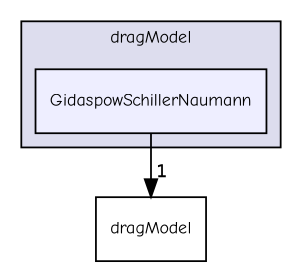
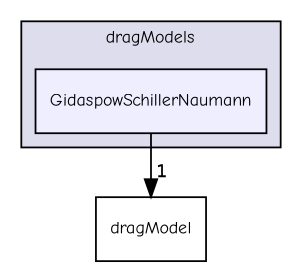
cluster "dragModel": label "dragModel" -> "dragModels"
